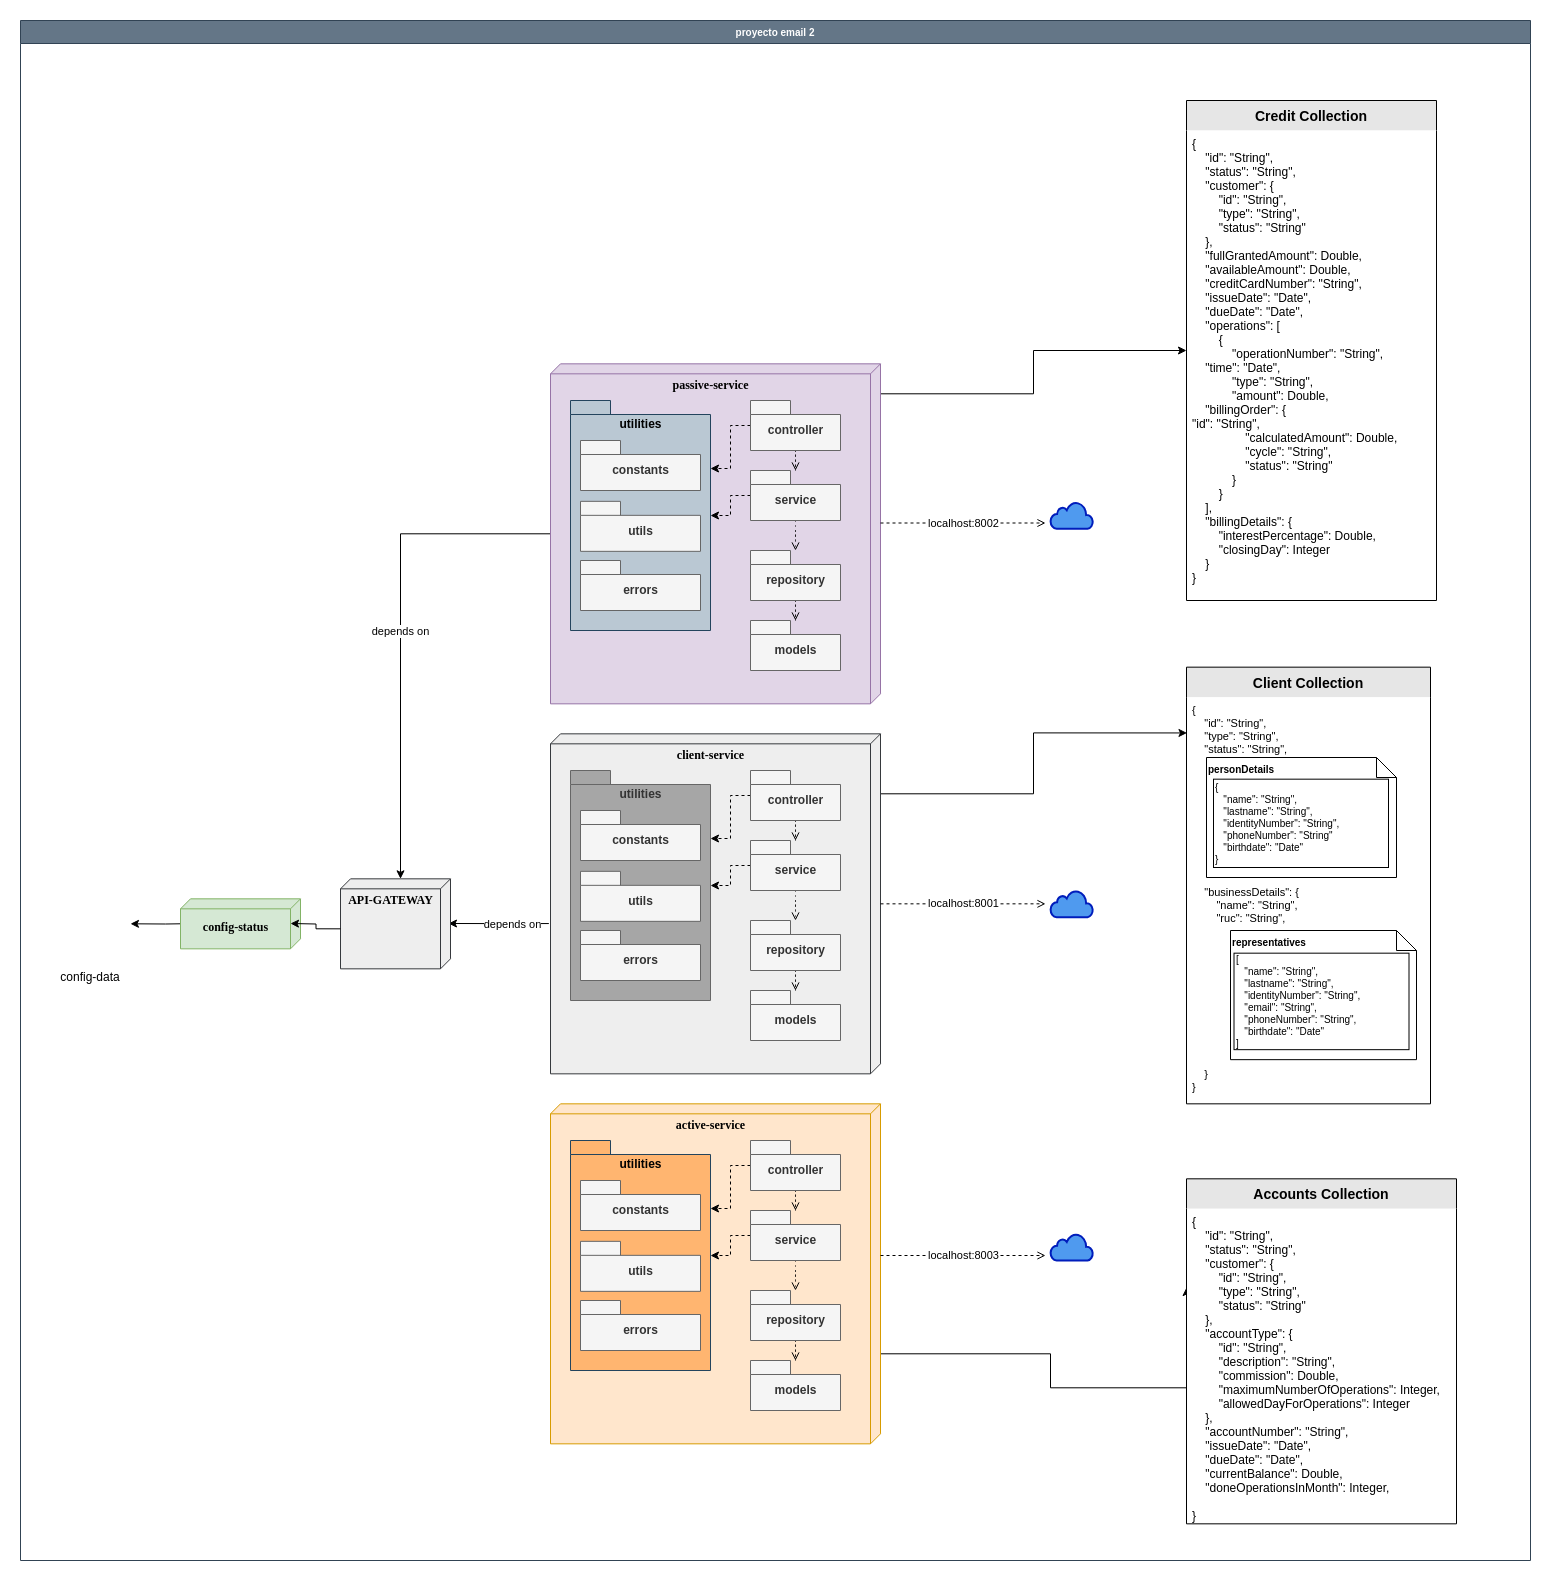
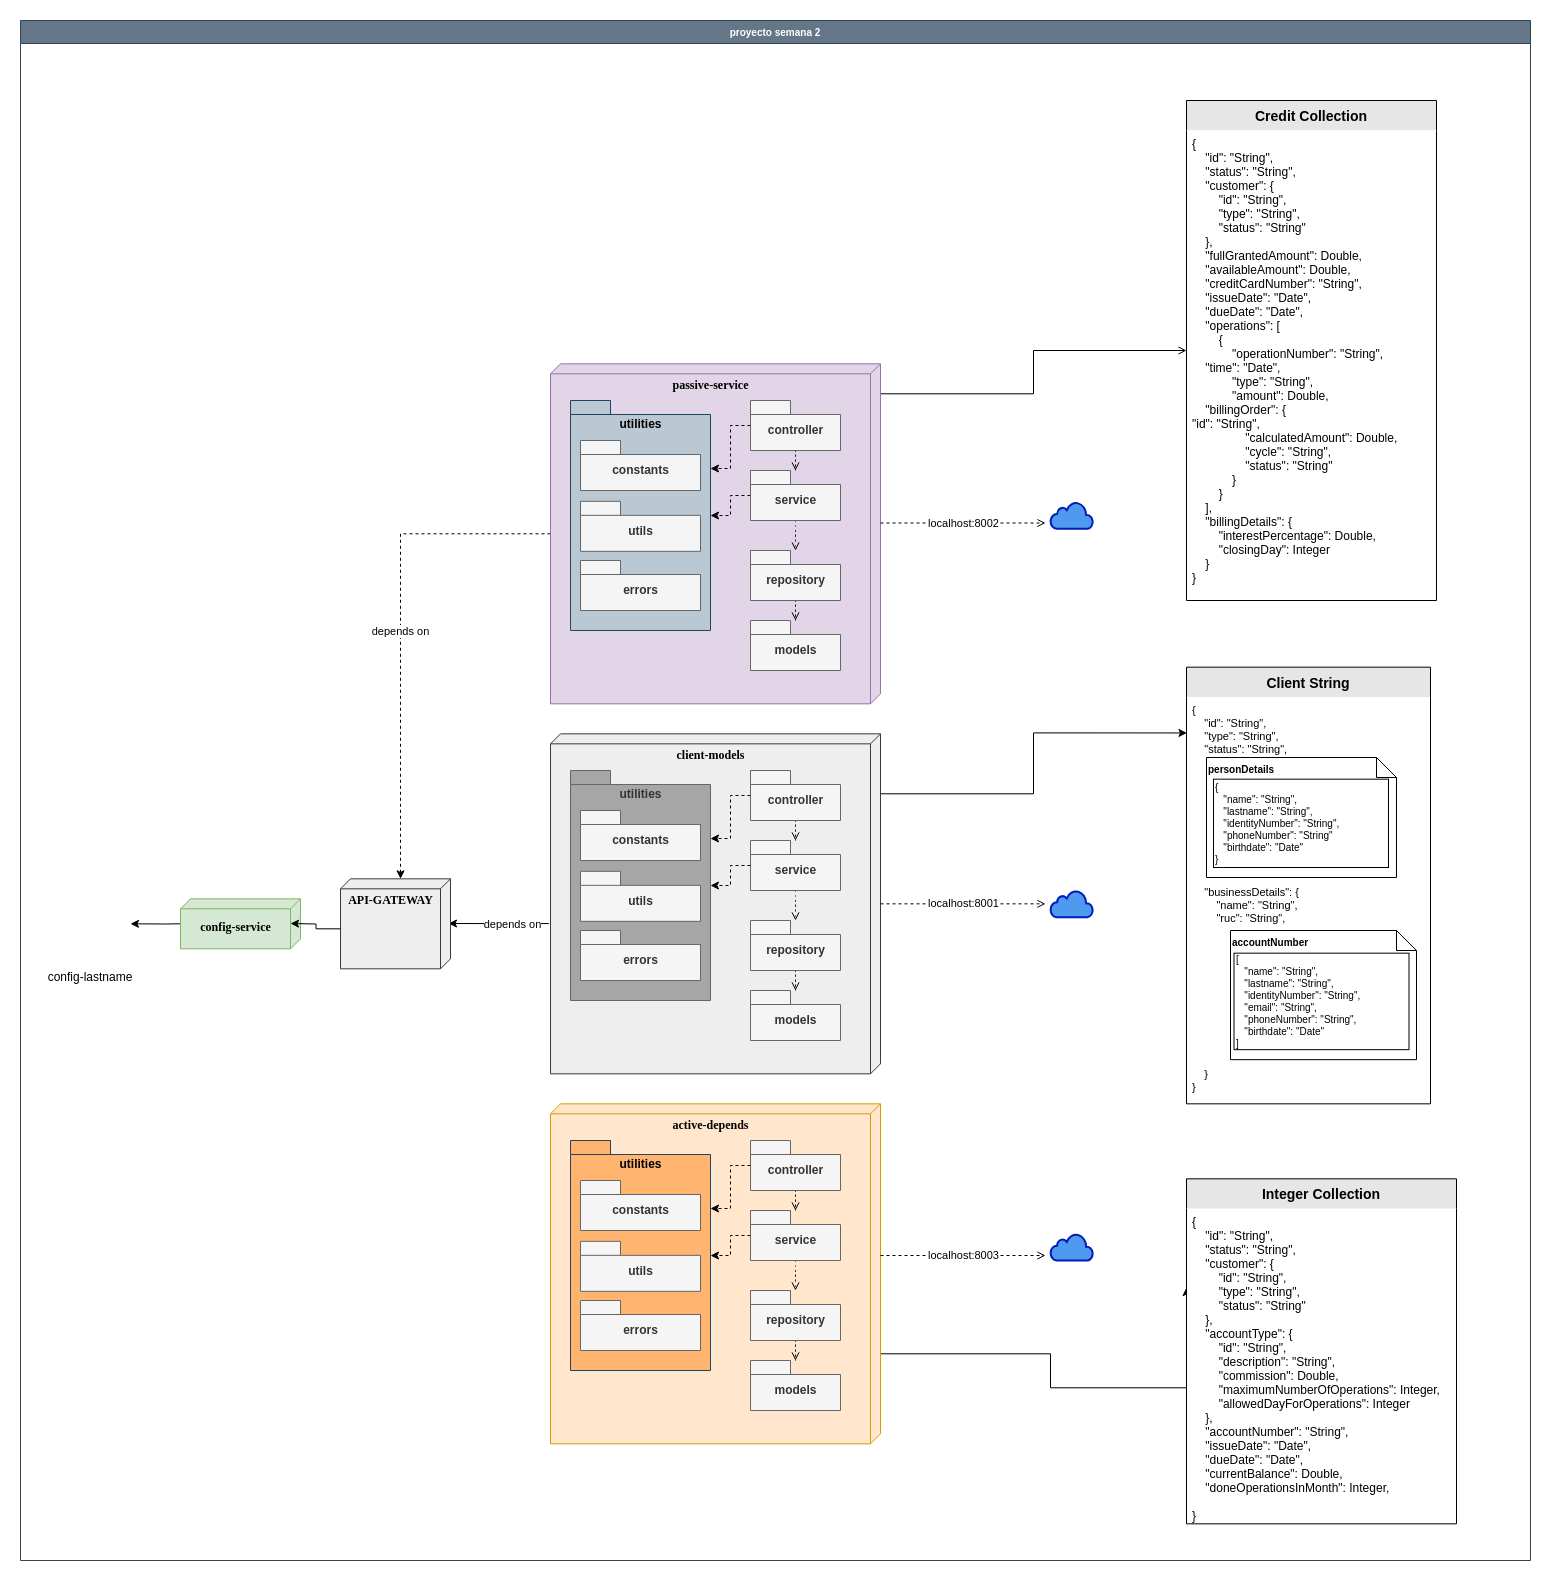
node "proyecto email 2": label "proyecto email 2" -> "proyecto semana 2"
edge "passive-service" -> "Credit Collection": arrowhead classic -> open
edge "passive-service" -> "API-GATEWAY": style solid -> dashed
node "Client Collection": label "Client Collection" -> "Client String"
node "client-service": label "client-service" -> "client-models"
node "config-status": label "config-status" -> "config-service"
node "representatives": label "representatives" -> "accountNumber"
node "config-data": label "config-data" -> "config-lastname"
node "active-service": label "active-service" -> "active-depends"
node "Accounts Collection": label "Accounts Collection" -> "Integer Collection"
